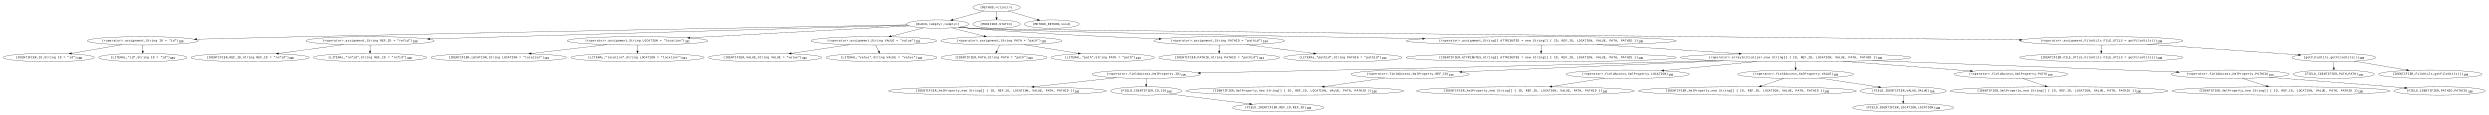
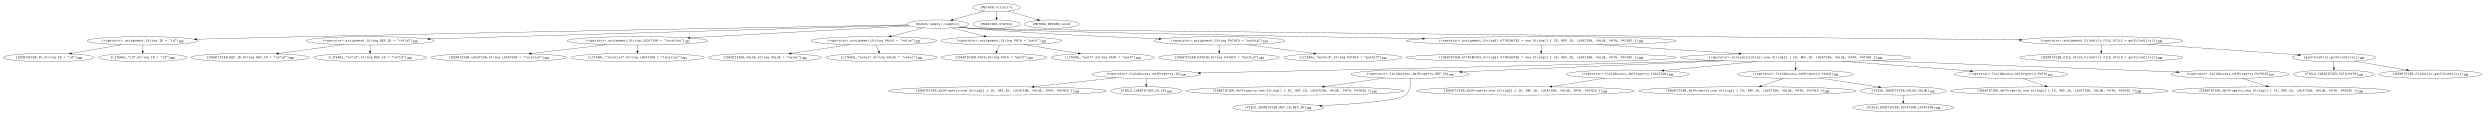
node "(FIELD_IDENTIFIER,PATHID,PATHID)": removed
edge "(FIELD_IDENTIFIER,ID,ID)" -> "(FIELD_IDENTIFIER,REF_ID,REF_ID)": now "(<operator>.fieldAccess,XmlProperty.REF_ID)" -> "(FIELD_IDENTIFIER,REF_ID,REF_ID)"
